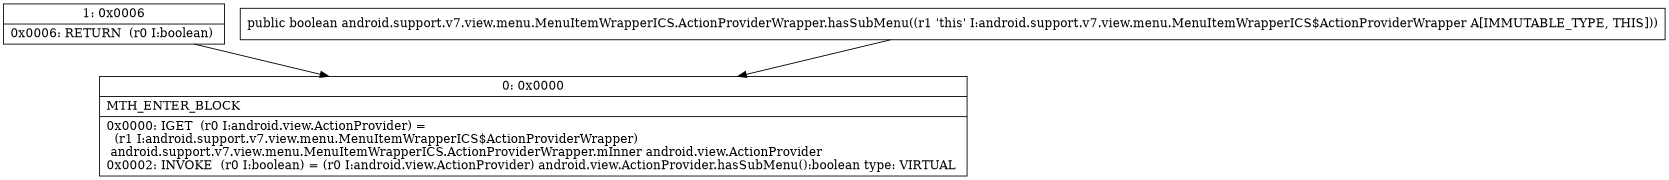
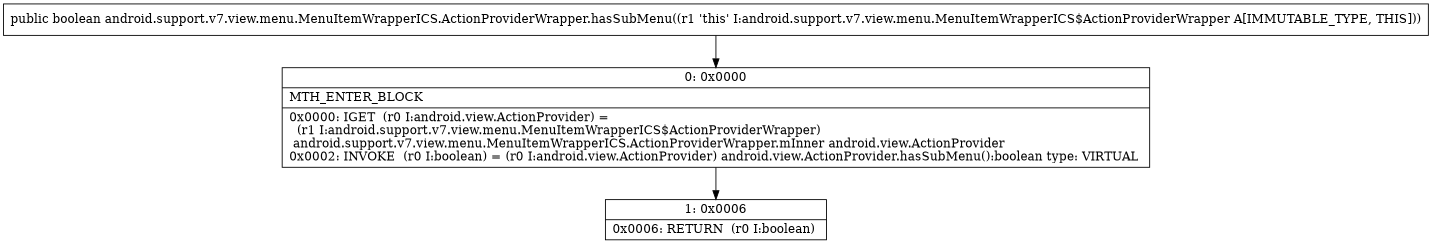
edge "1: 0x0006" -> "0: 0x0000": reversed
